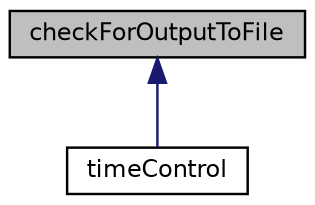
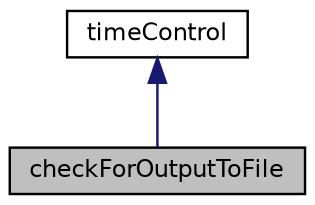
edge "timeControl" -> "checkForOutputToFile": reversed
